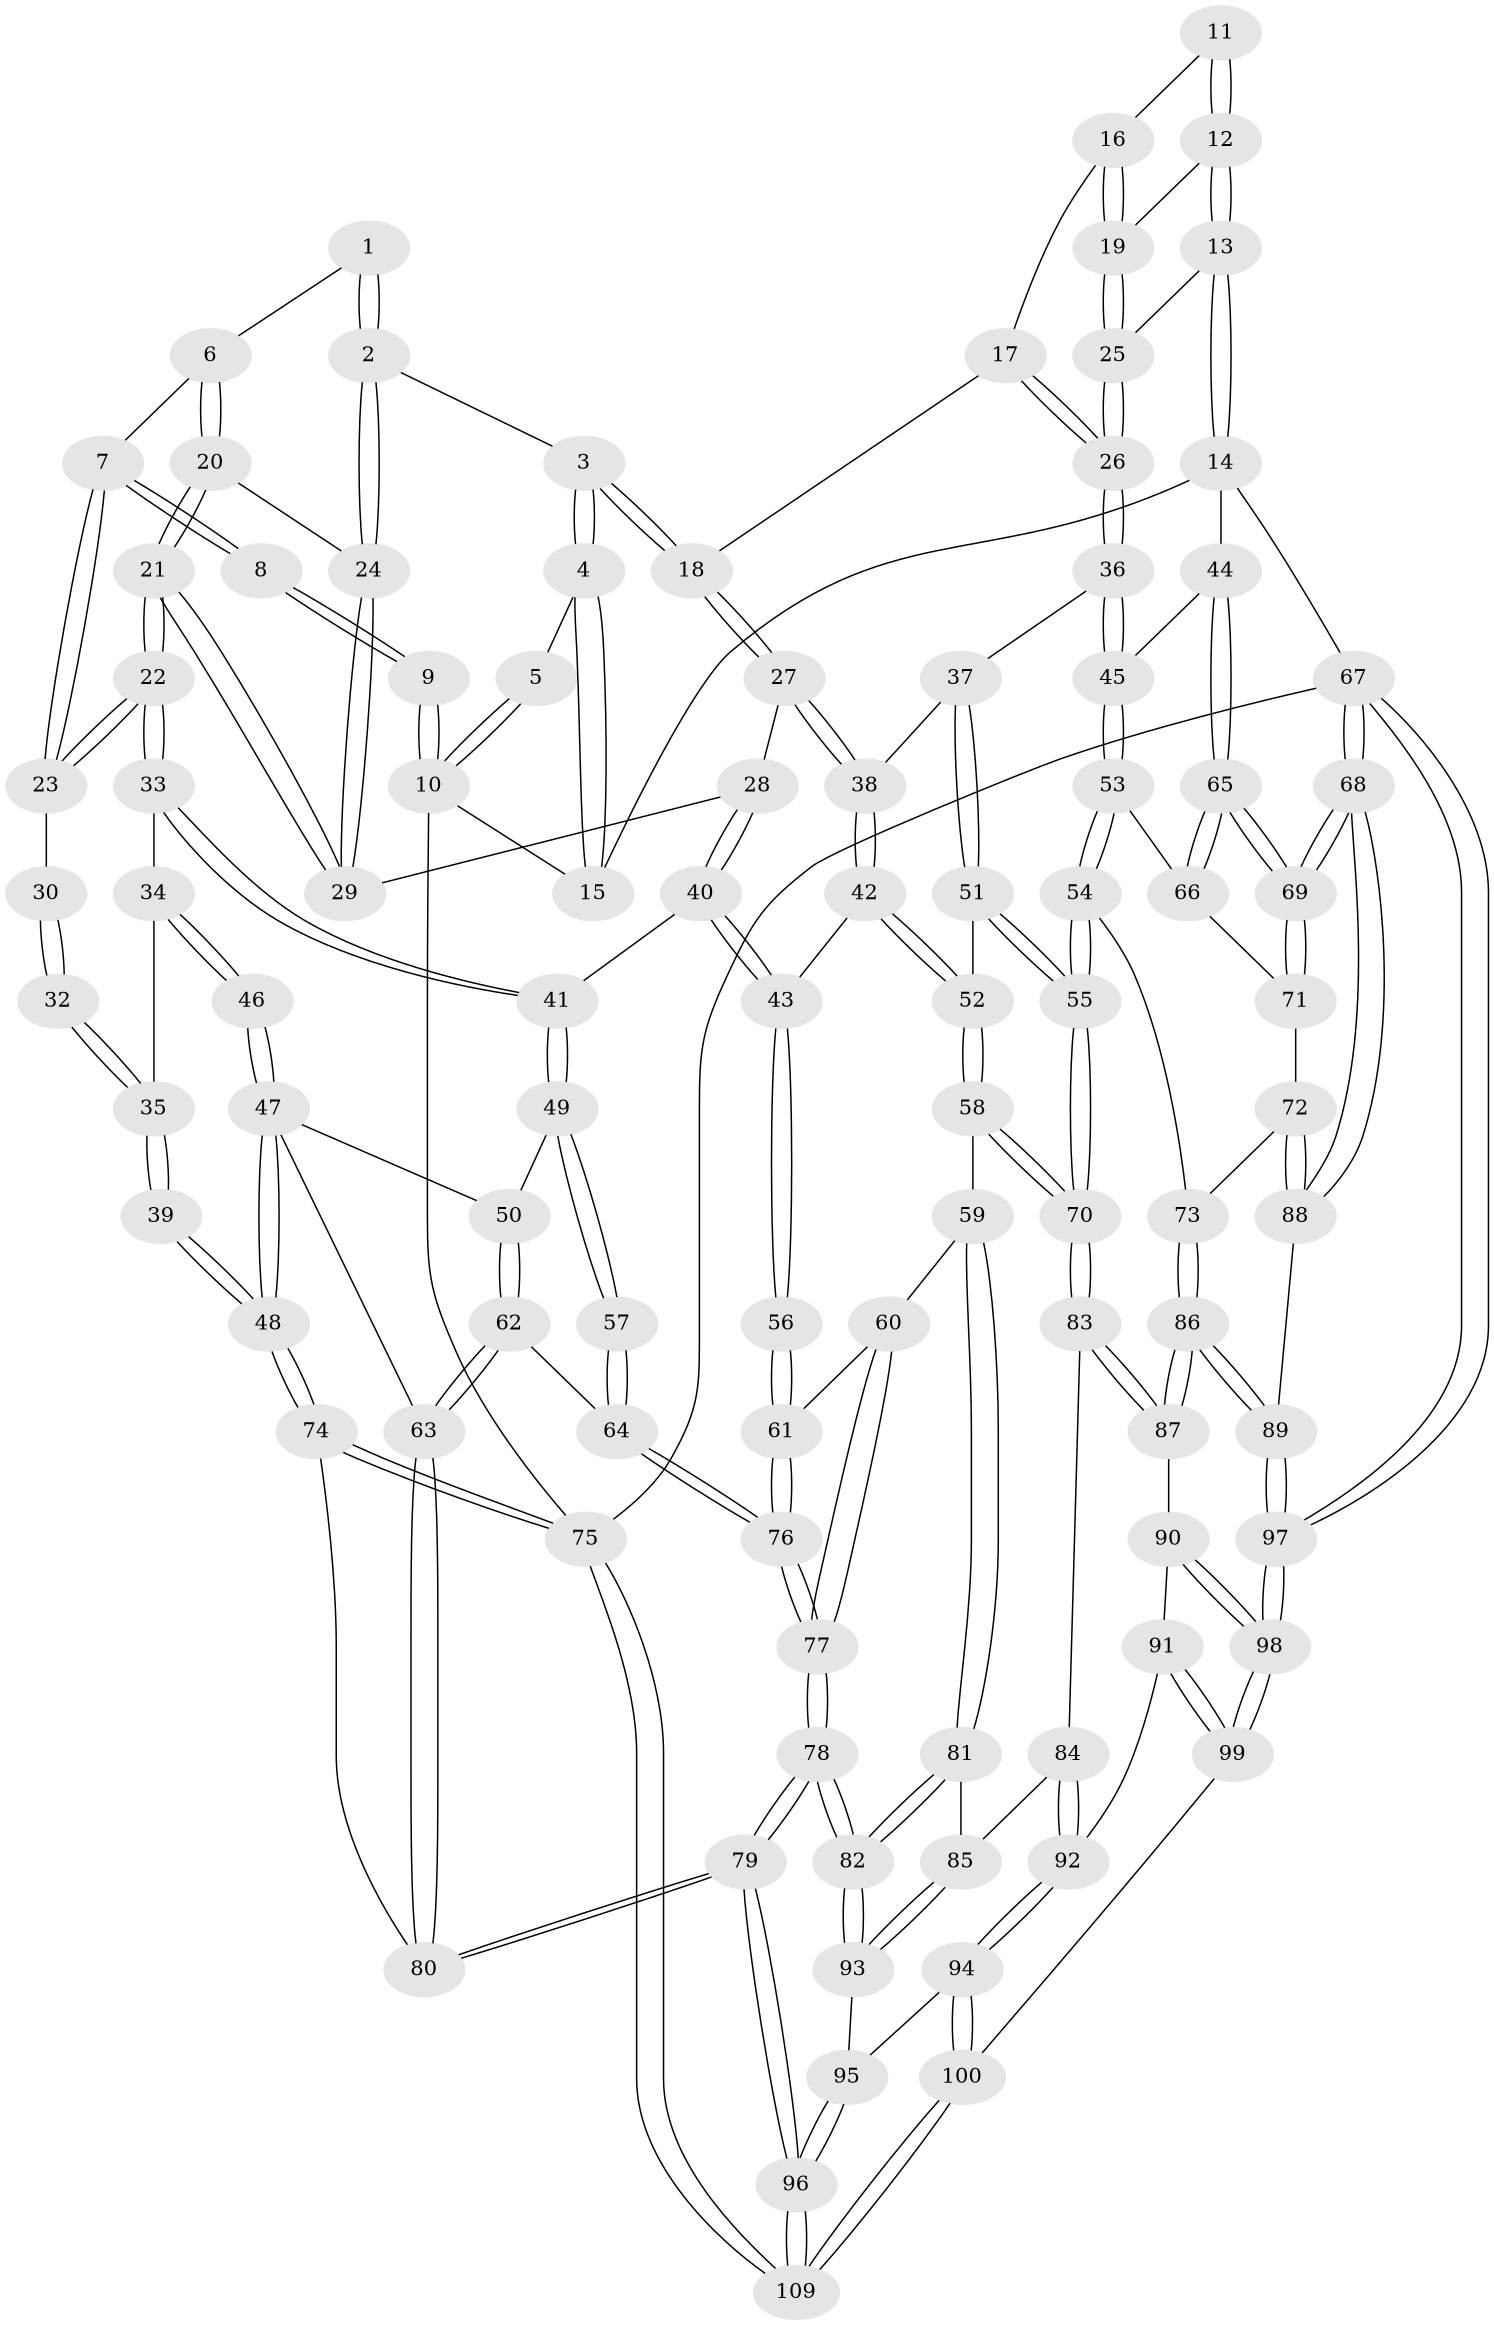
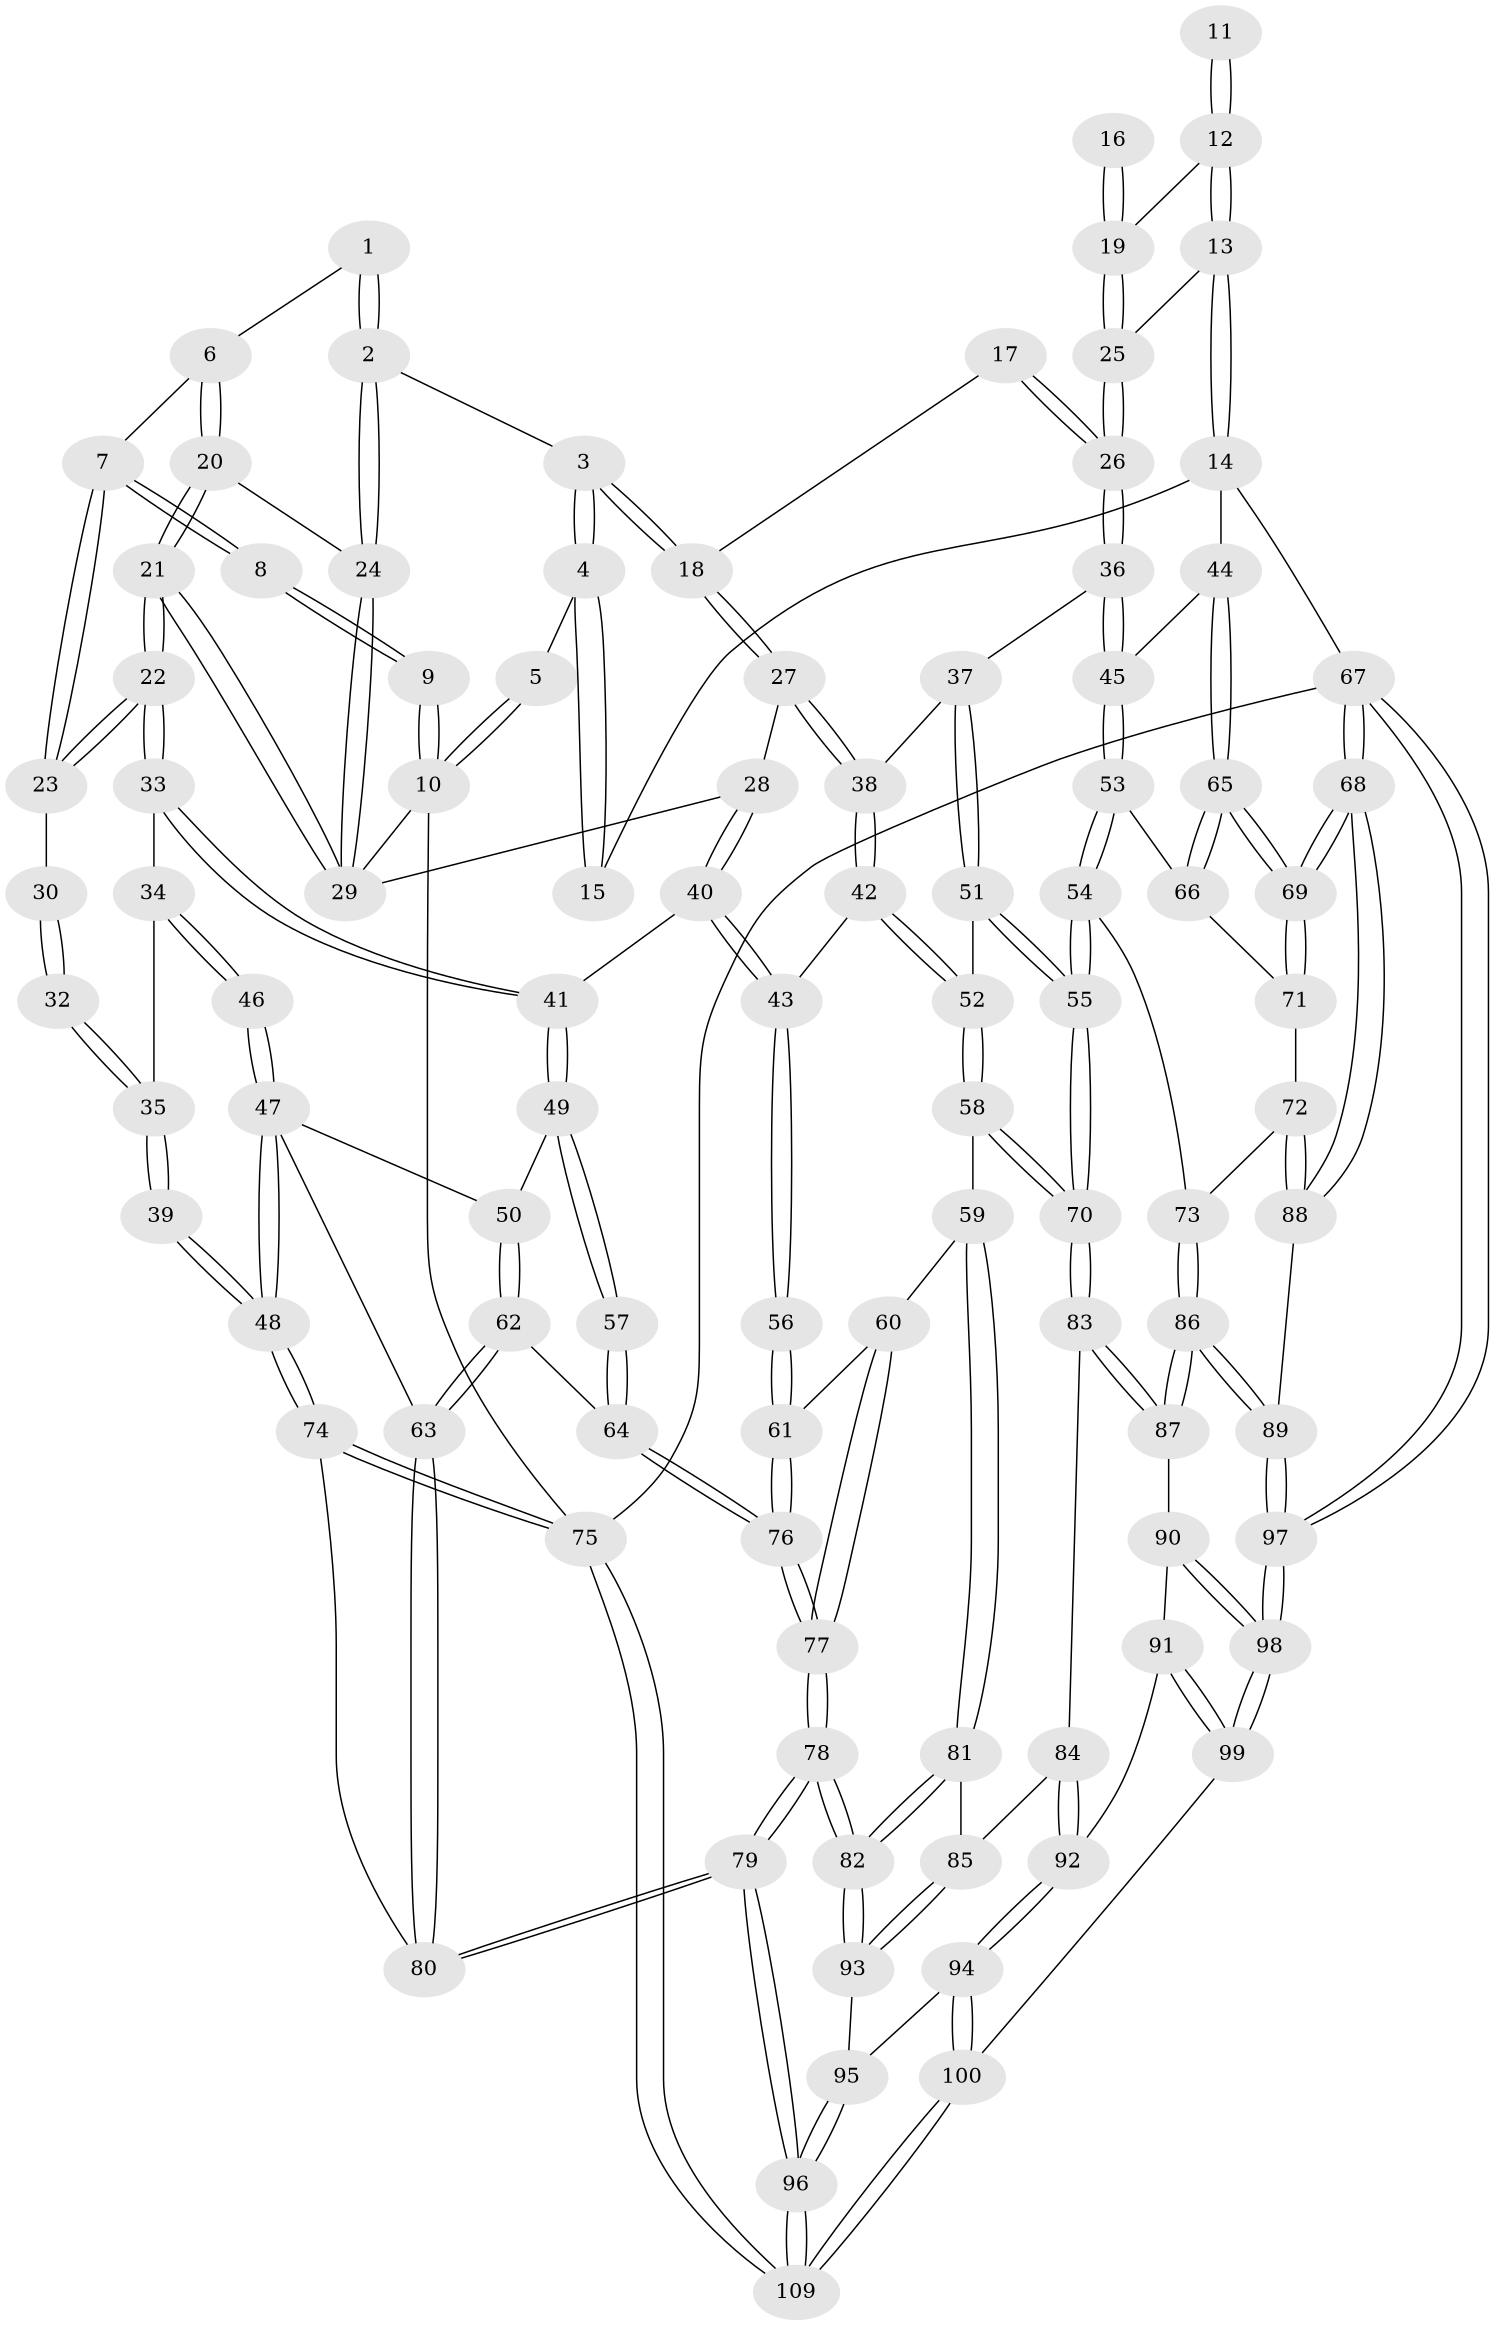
edge "11" -- "16": removed
edge "16" -- "17": removed
edge "10" -- "15": now "10" -- "29"
